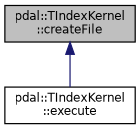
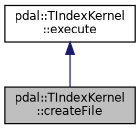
edge "pdal::TIndexKernel ::execute" -> "pdal::TIndexKernel ::createFile": reversed
